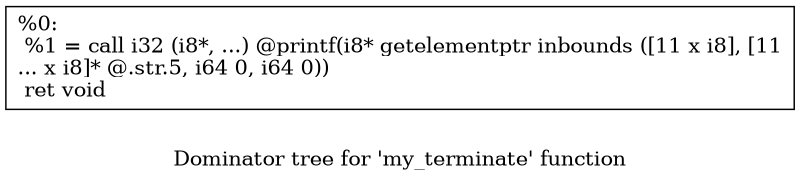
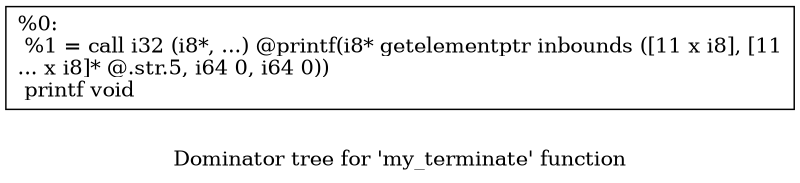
node "%0:": text "ret void" -> "printf void"
